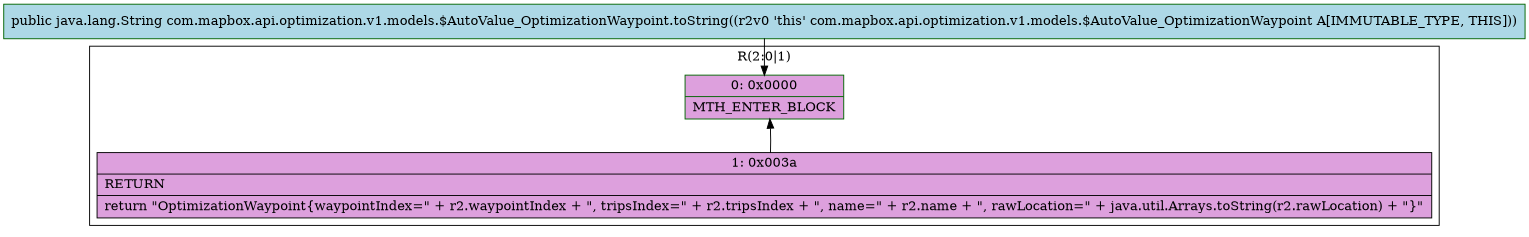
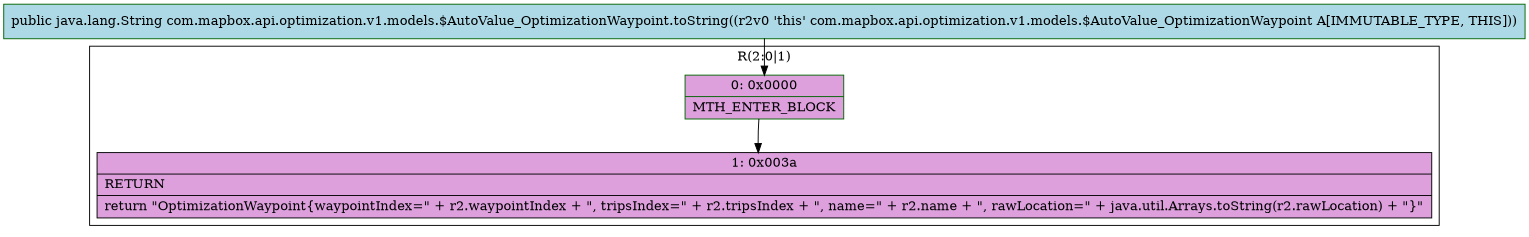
edge "1: 0x003a" -> "0: 0x0000": reversed
